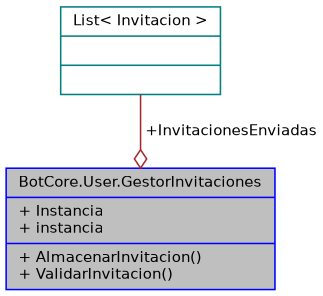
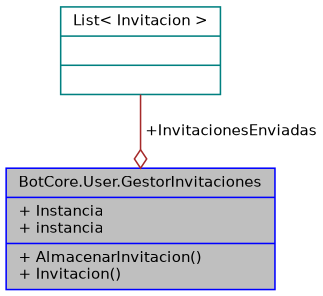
node "BotCore.User.GestorInvitaciones": text "+ ValidarInvitacion()" -> "+ Invitacion()"
